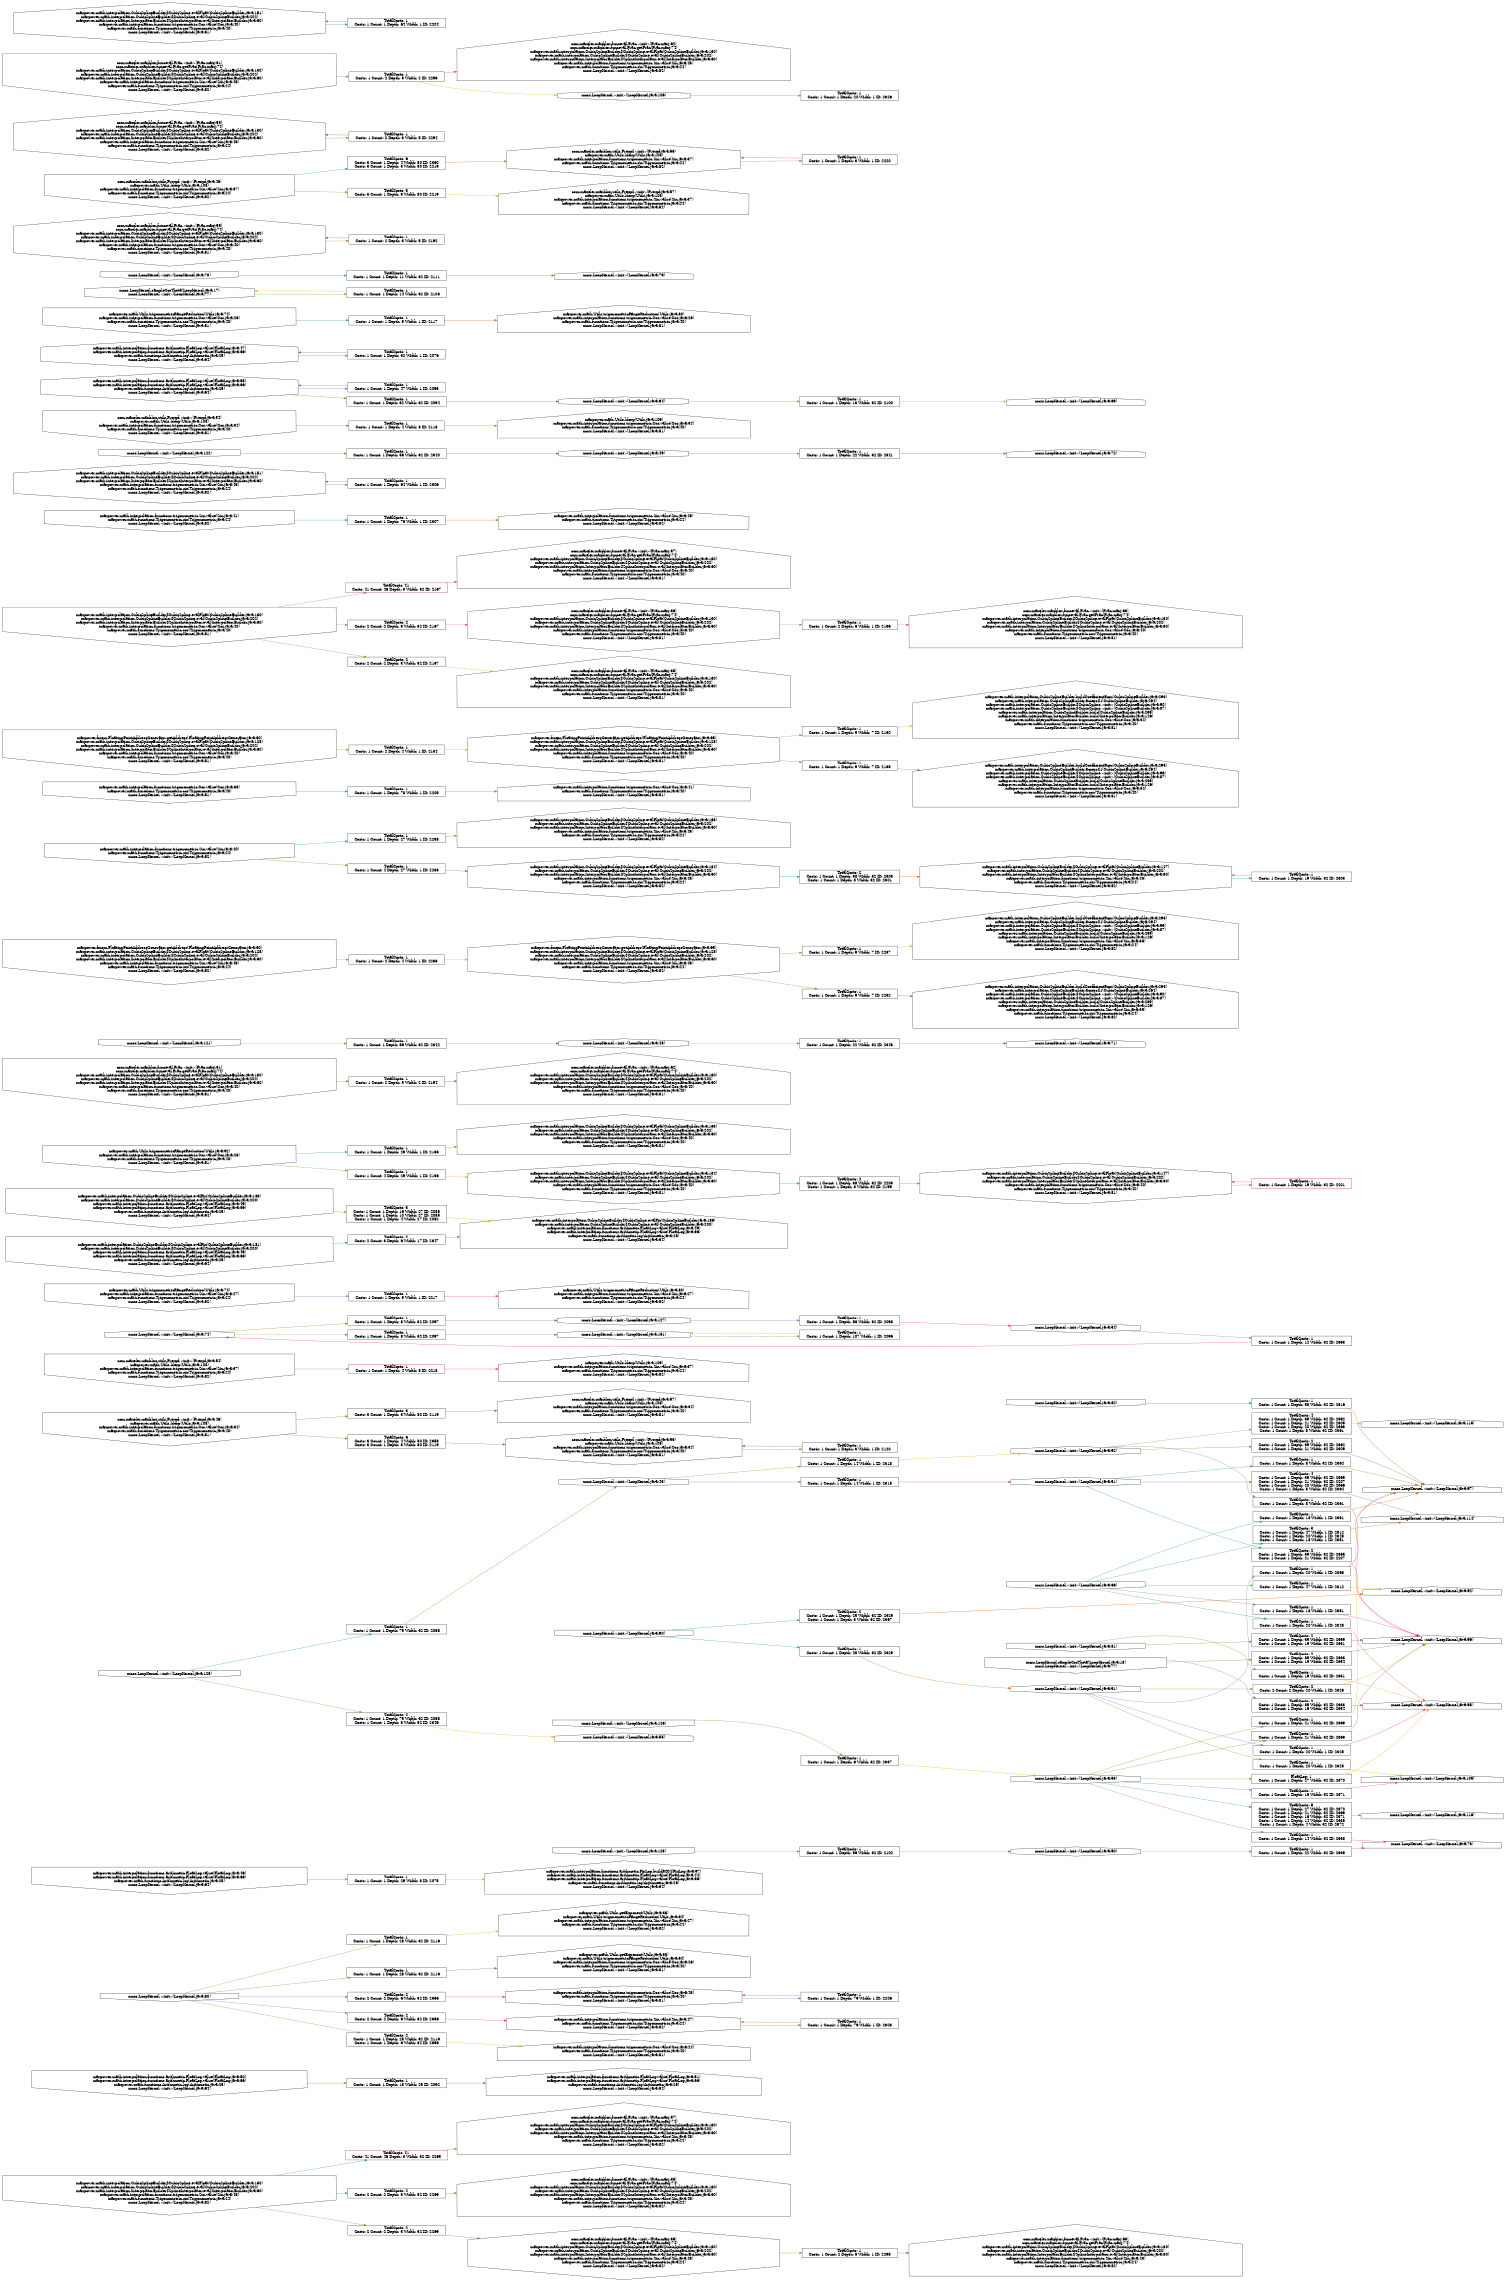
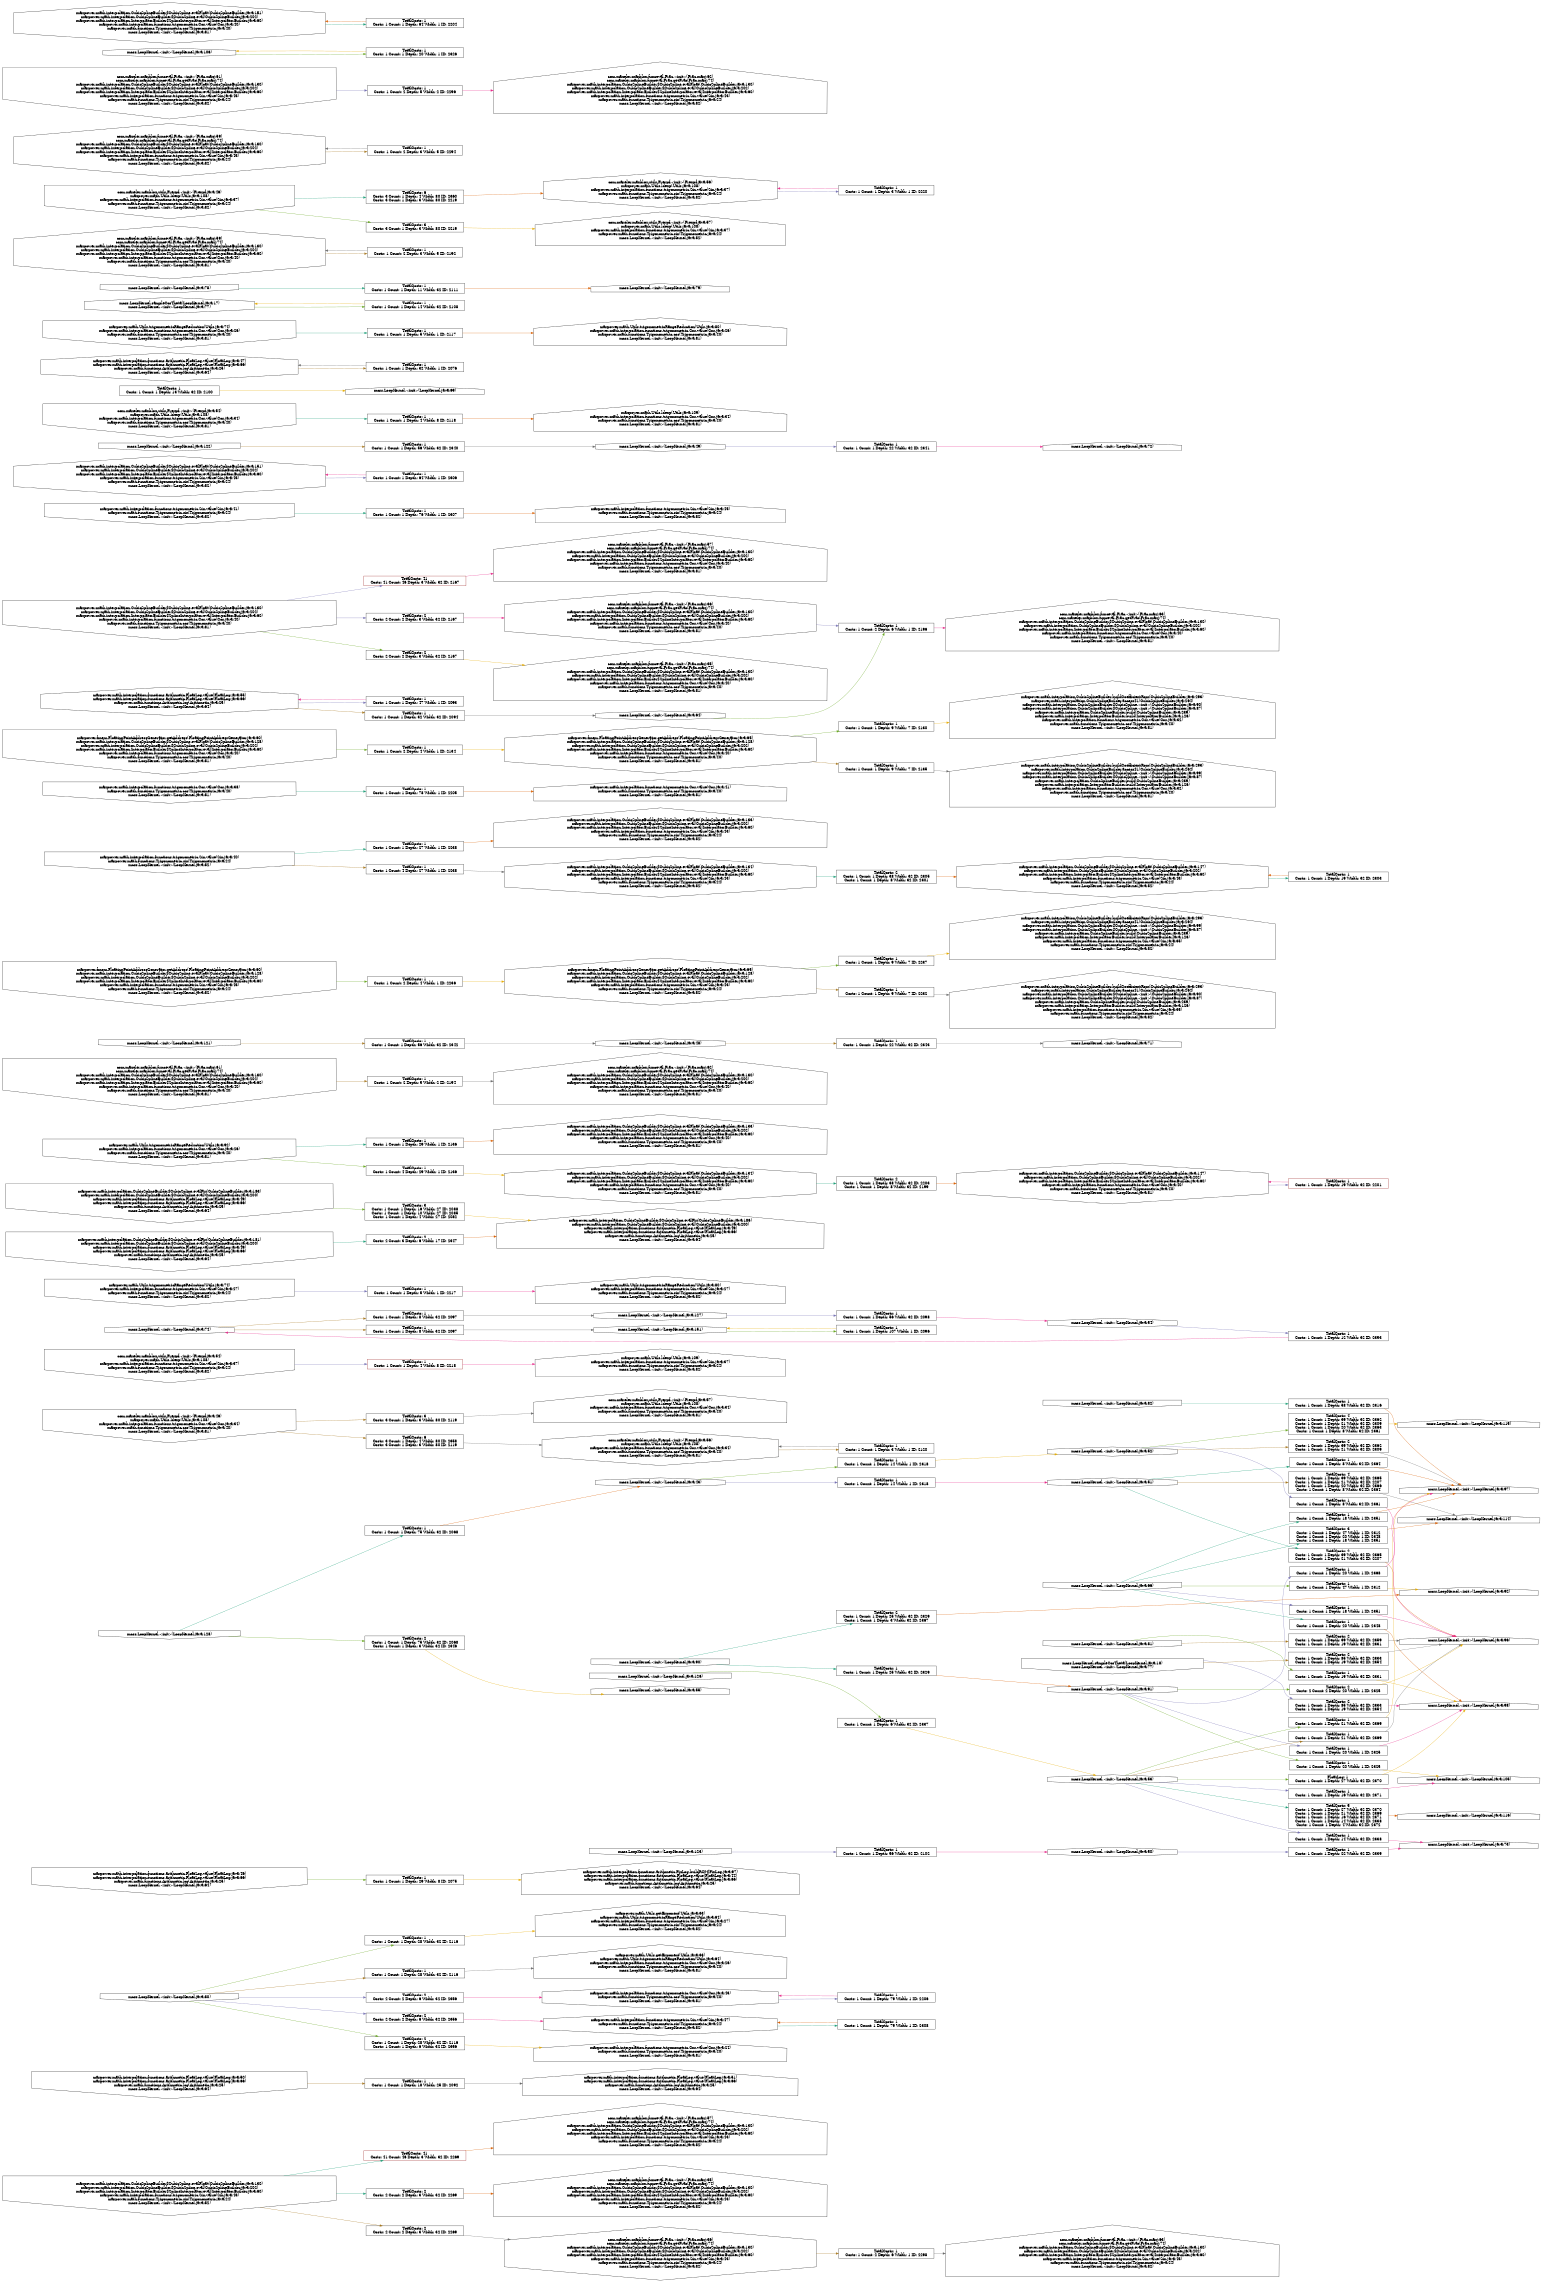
edge "TotalCosts: 1 Costs: 1 Count: 2 Depth: 5 Width: 2 ID: 2296" -> "mcss.LoopKernel.<init>(LoopKernel.java:106)": now "TotalCosts: 1 Costs: 1 Count: 1 Depth: 20 Width: 1 ID: 2326" -> "mcss.LoopKernel.<init>(LoopKernel.java:106)"
edge "mcss.LoopKernel.<init>(LoopKernel.java:64)" -> "TotalCosts: 1 Costs: 1 Count: 1 Depth: 13 Width: 32 ID: 2100": now "mcss.LoopKernel.<init>(LoopKernel.java:64)" -> "TotalCosts: 1 Costs: 1 Count: 2 Depth: 6 Width: 1 ID: 2196"
